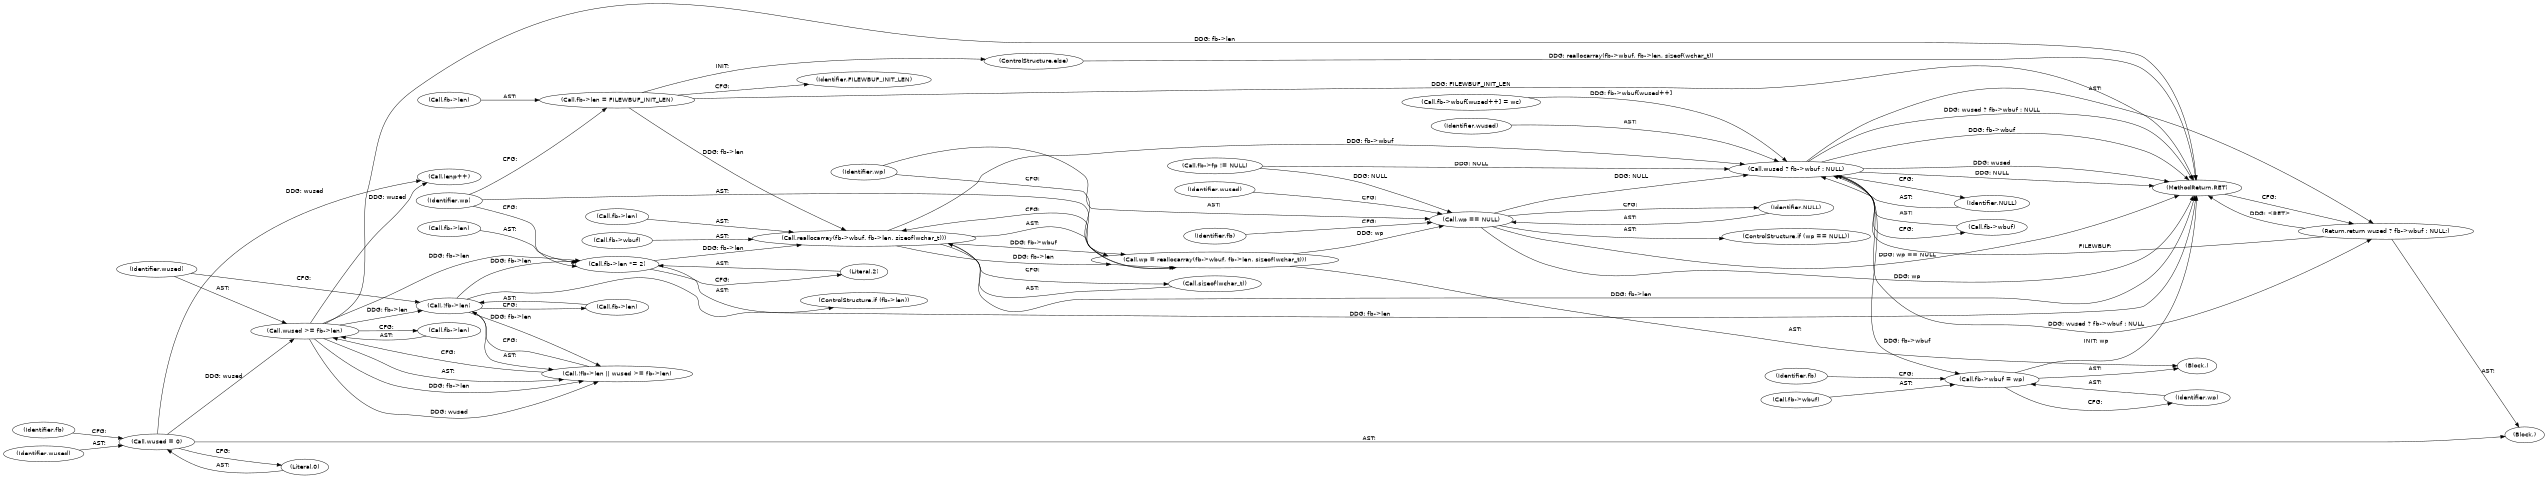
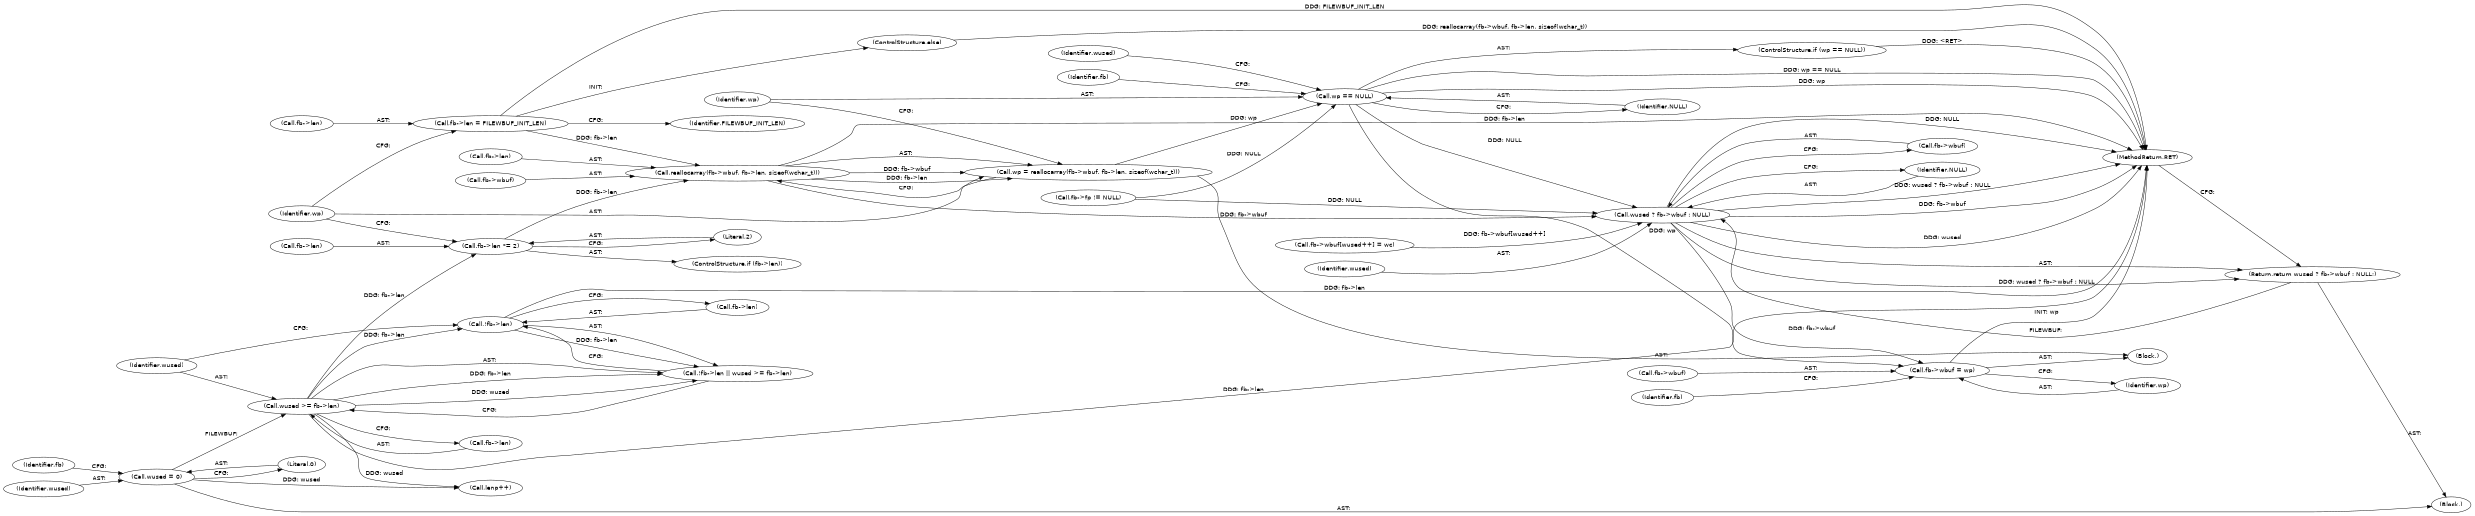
edge "(Return,return wused ? fb->wbuf : NULL;)" -> "(MethodReturn,RET)": now "(ControlStructure,if (wp == NULL))" -> "(MethodReturn,RET)"
edge "(Call,wp == NULL)" -> "(Call,fb->wbuf = wp)": added, label "DDG: wp"
edge "(Call,!fb->len)" -> "(Call,fb->len *= 2)": removed, label "DDG: fb->len"
node "(Call,sizeof(wchar_t))": removed
edge "(Call,wused = 0)" -> "(Call,wused >= fb->len)": label "DDG: wused" -> "FILEWBUF: "
